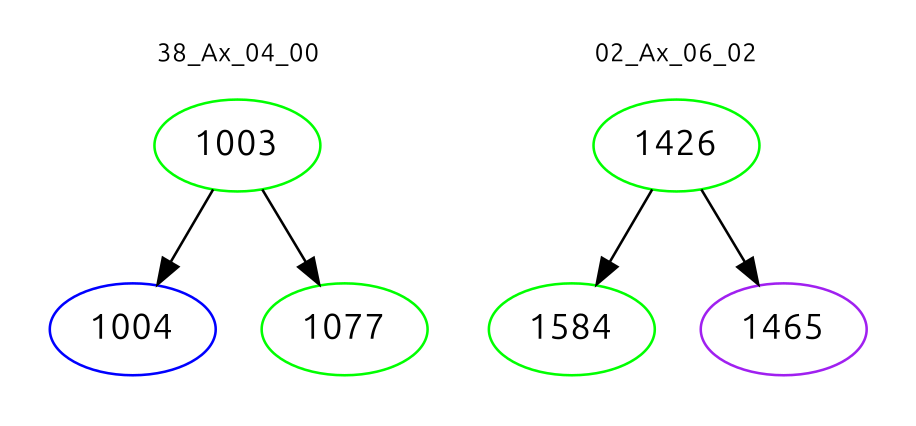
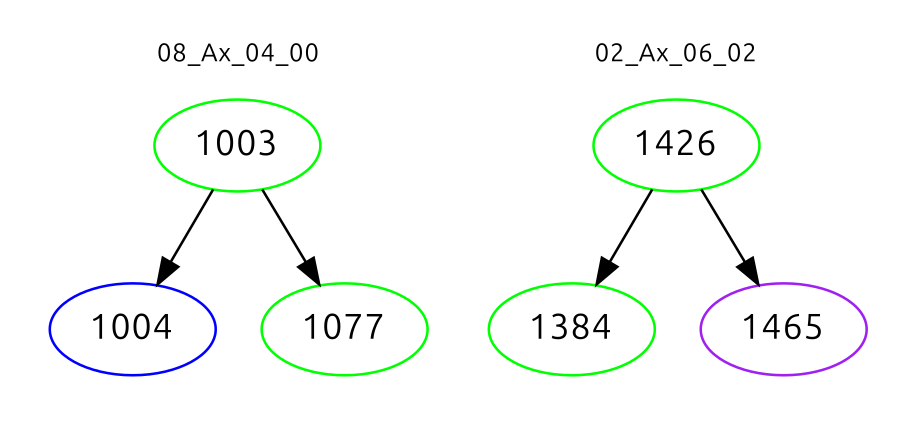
cluster "38_Ax_04_00": label "38_Ax_04_00" -> "08_Ax_04_00"
node "1584": label "1584" -> "1384"
